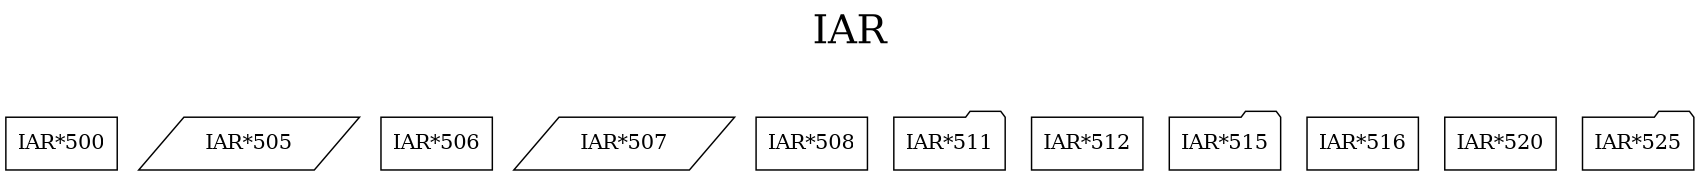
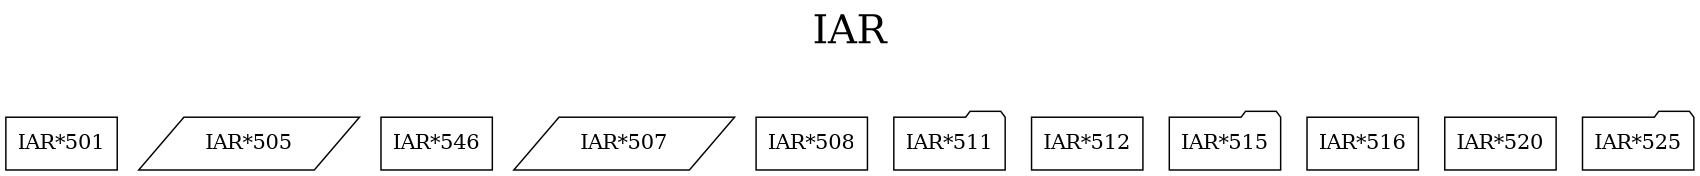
node "IAR*500": label "IAR*500" -> "IAR*501"
node "IAR*506": label "IAR*506" -> "IAR*546"
